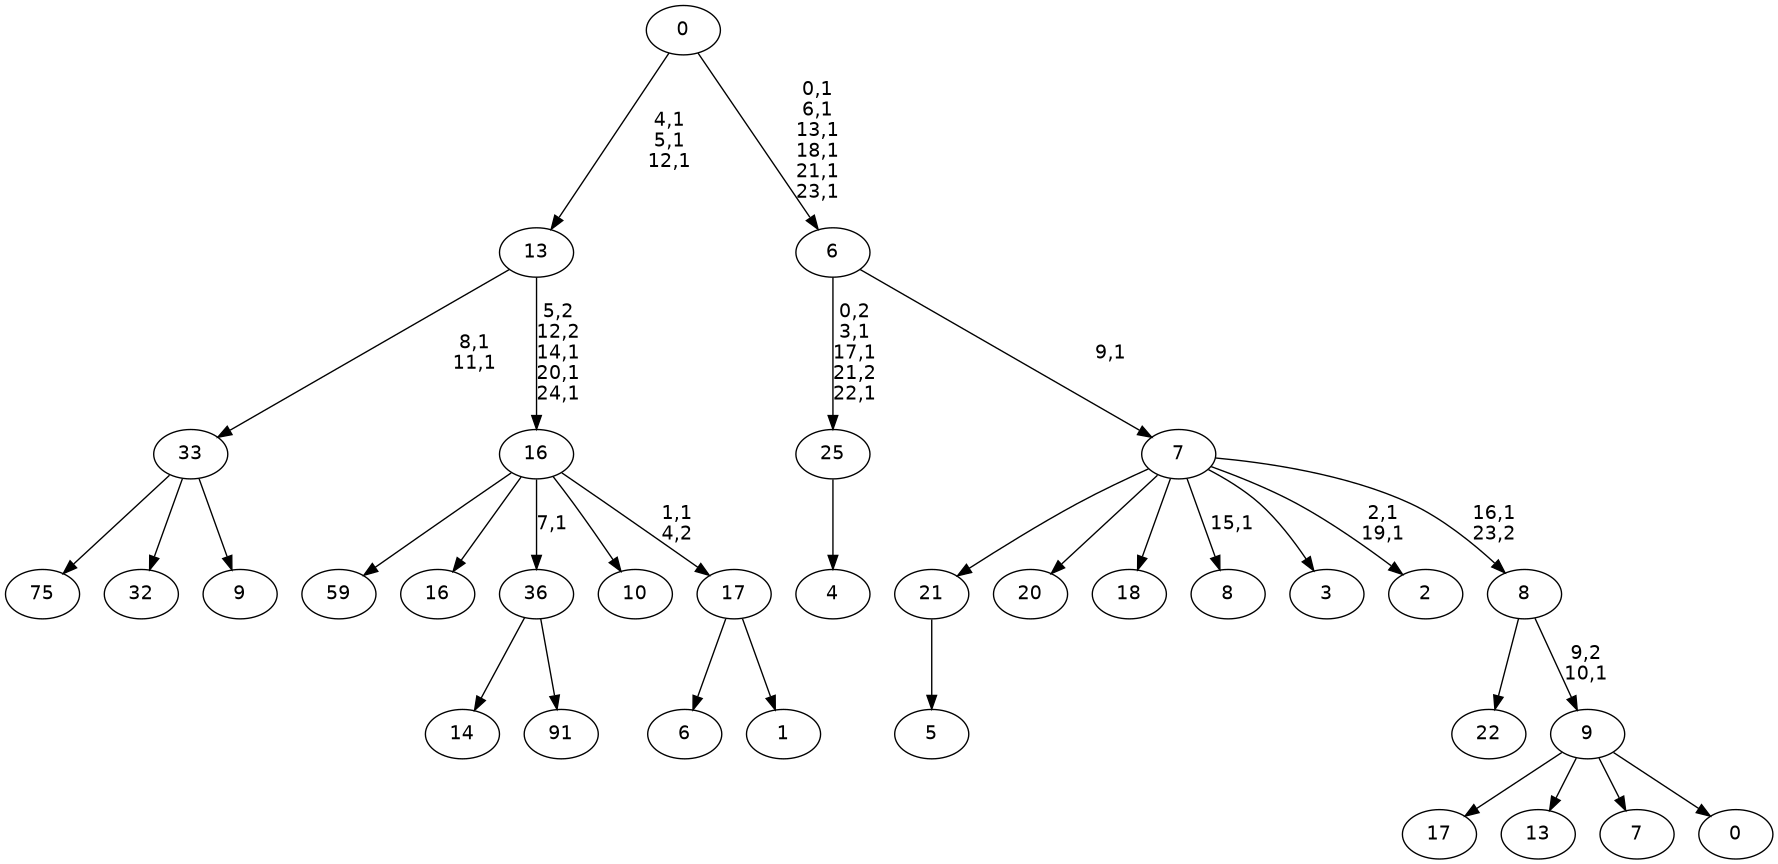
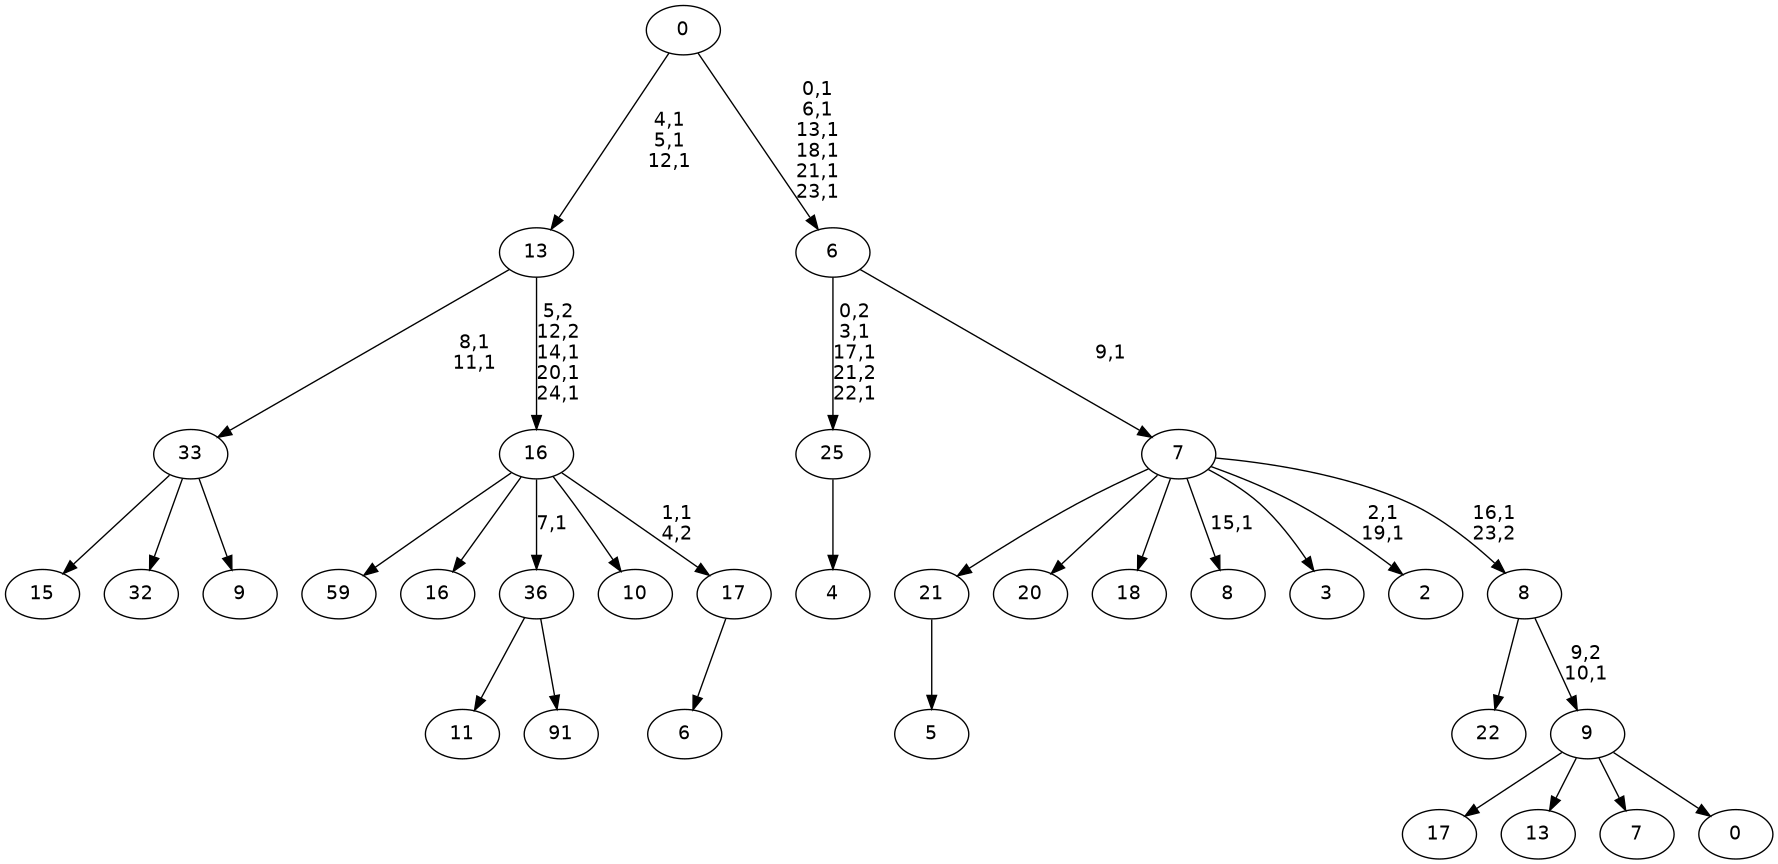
node "75": label "75" -> "15"
node "14": label "14" -> "11"
node "1": removed
